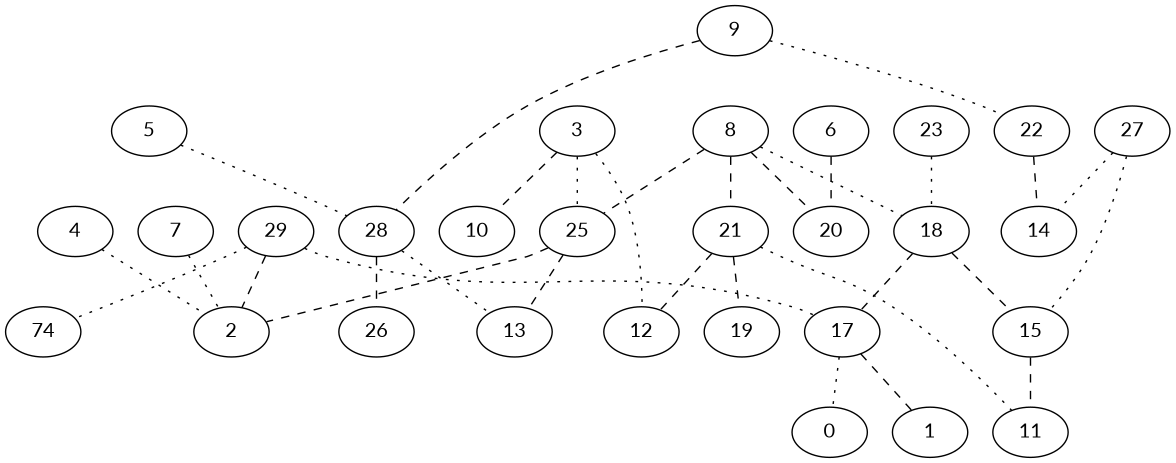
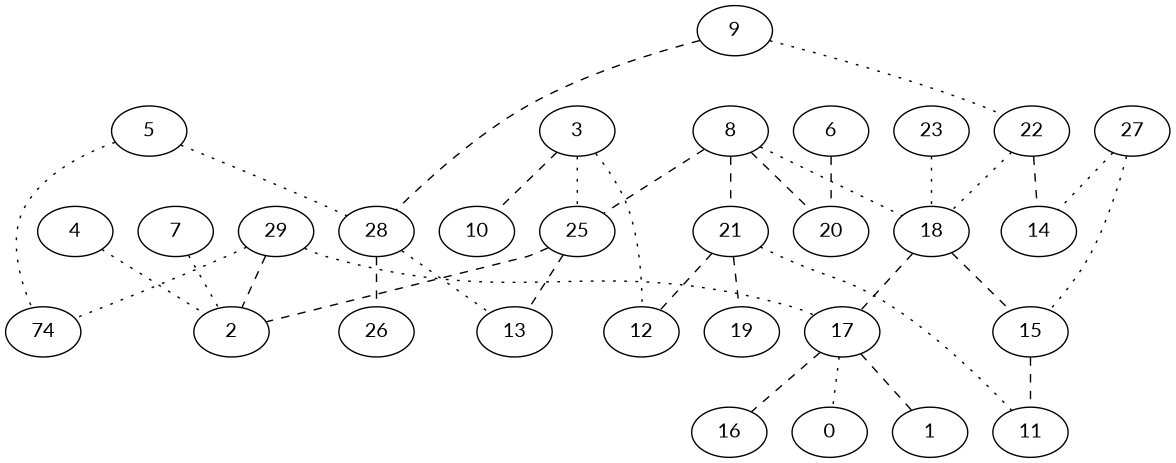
edge "22" -- "18": added
edge "5" -- "74": added
node "16": added
